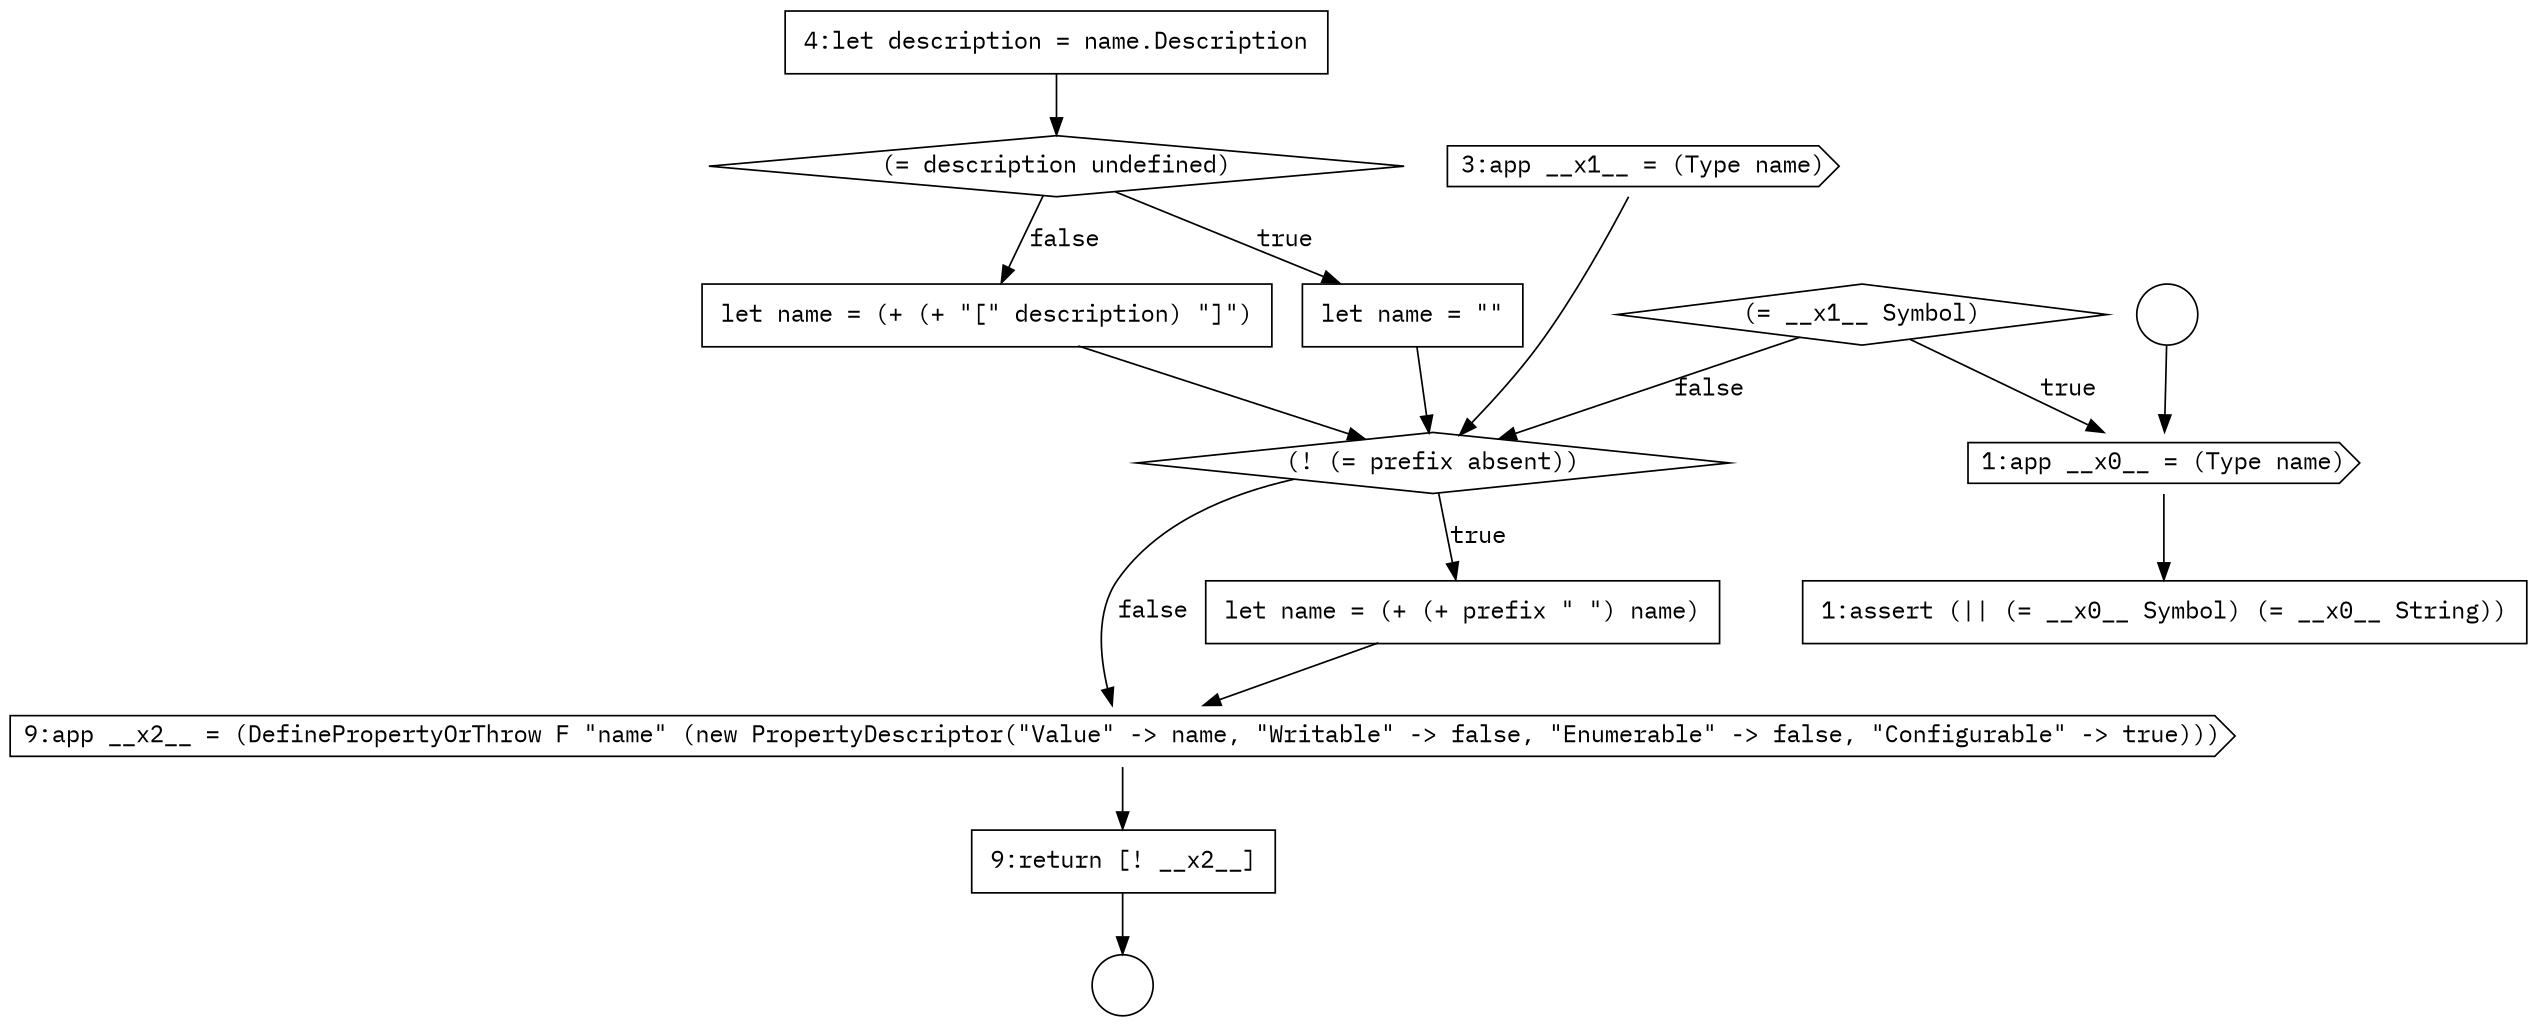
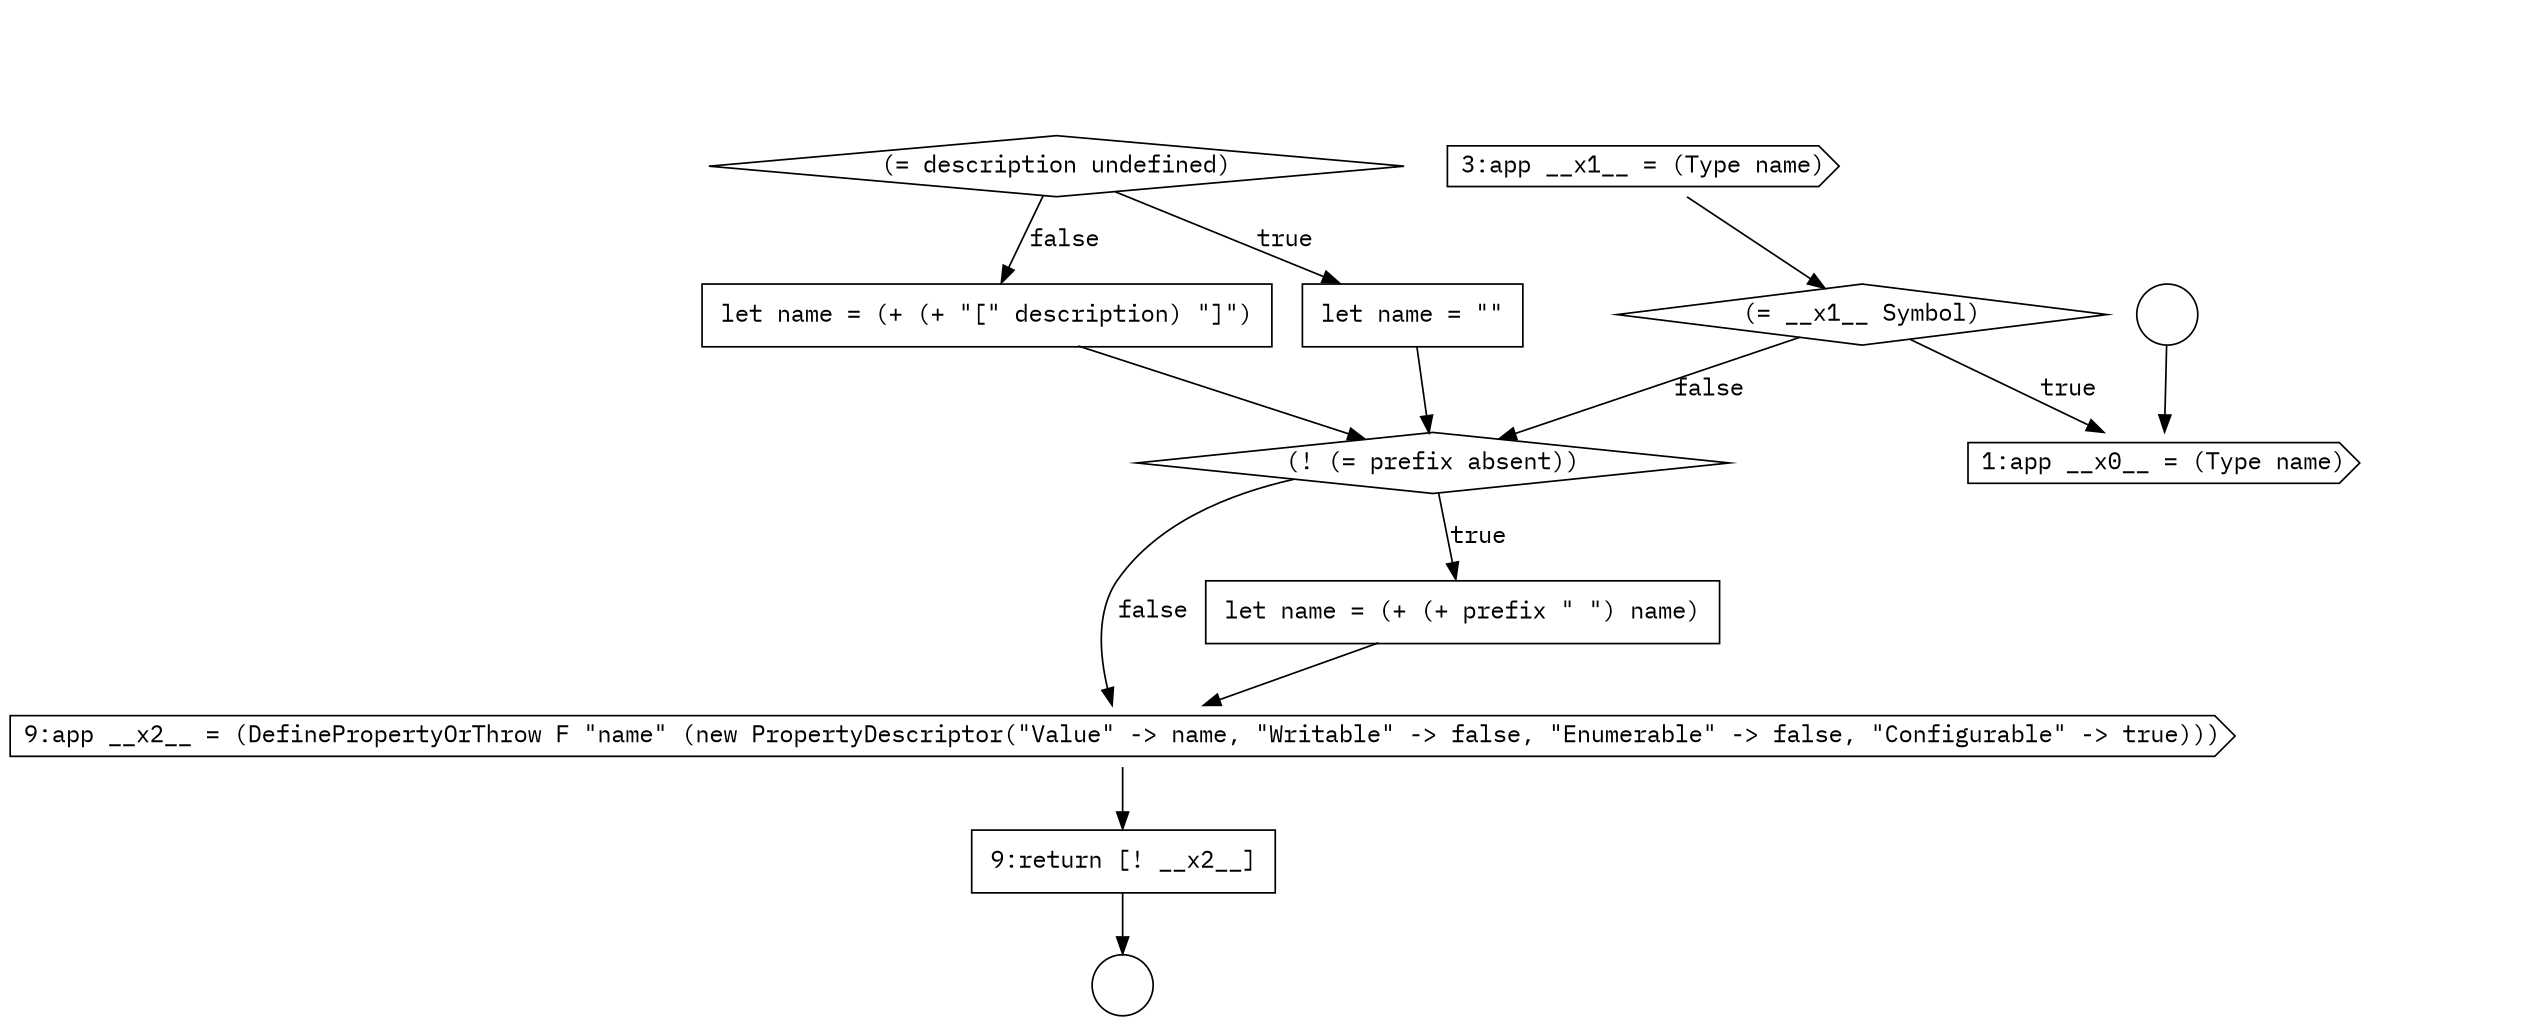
node "4:let description = name.Description": removed
edge "3:app __x1__ = (Type name)" -> "(! (= prefix absent))": now "3:app __x1__ = (Type name)" -> "(= __x1__ Symbol)"
node "1:assert (|| (= __x0__ Symbol) (= __x0__ String))": removed
